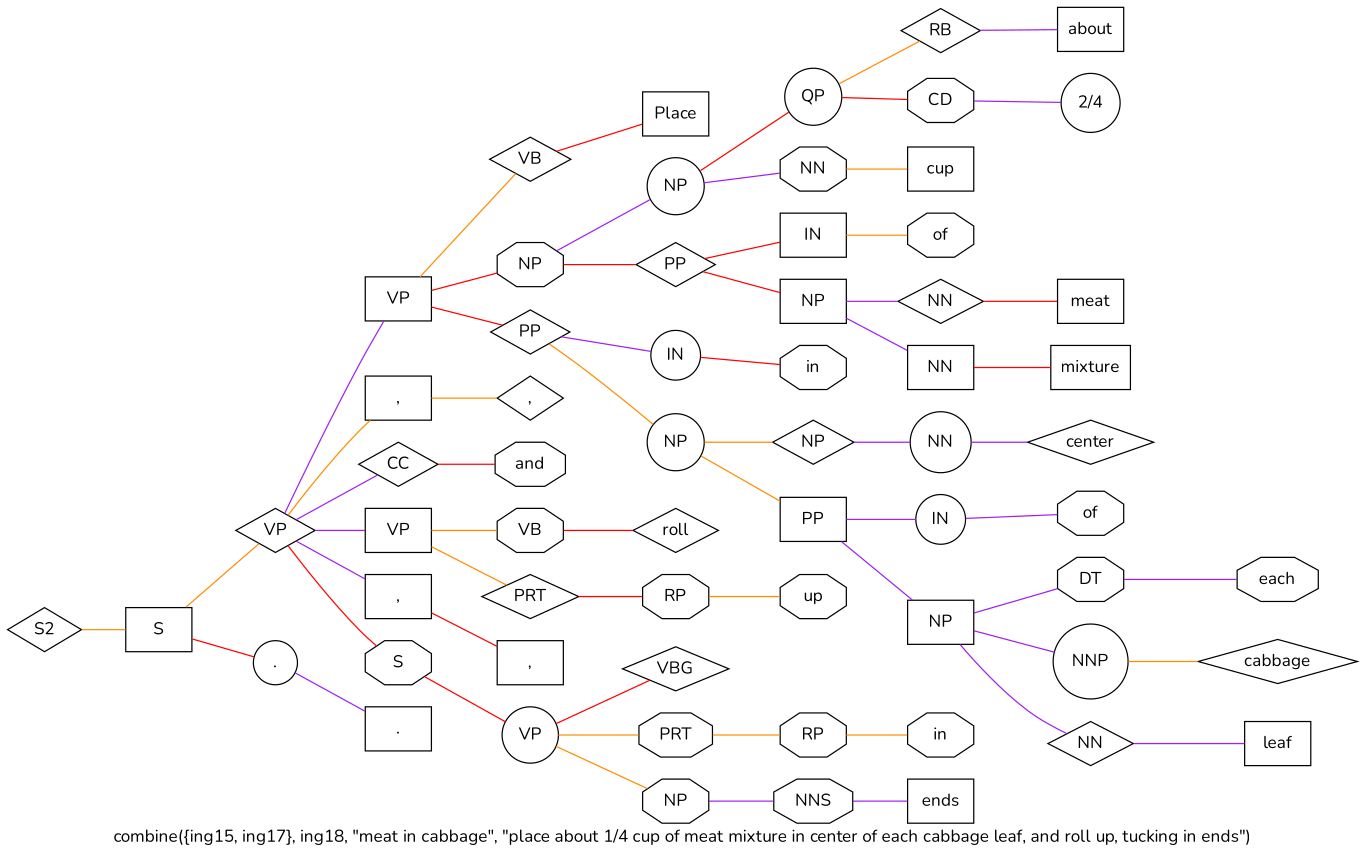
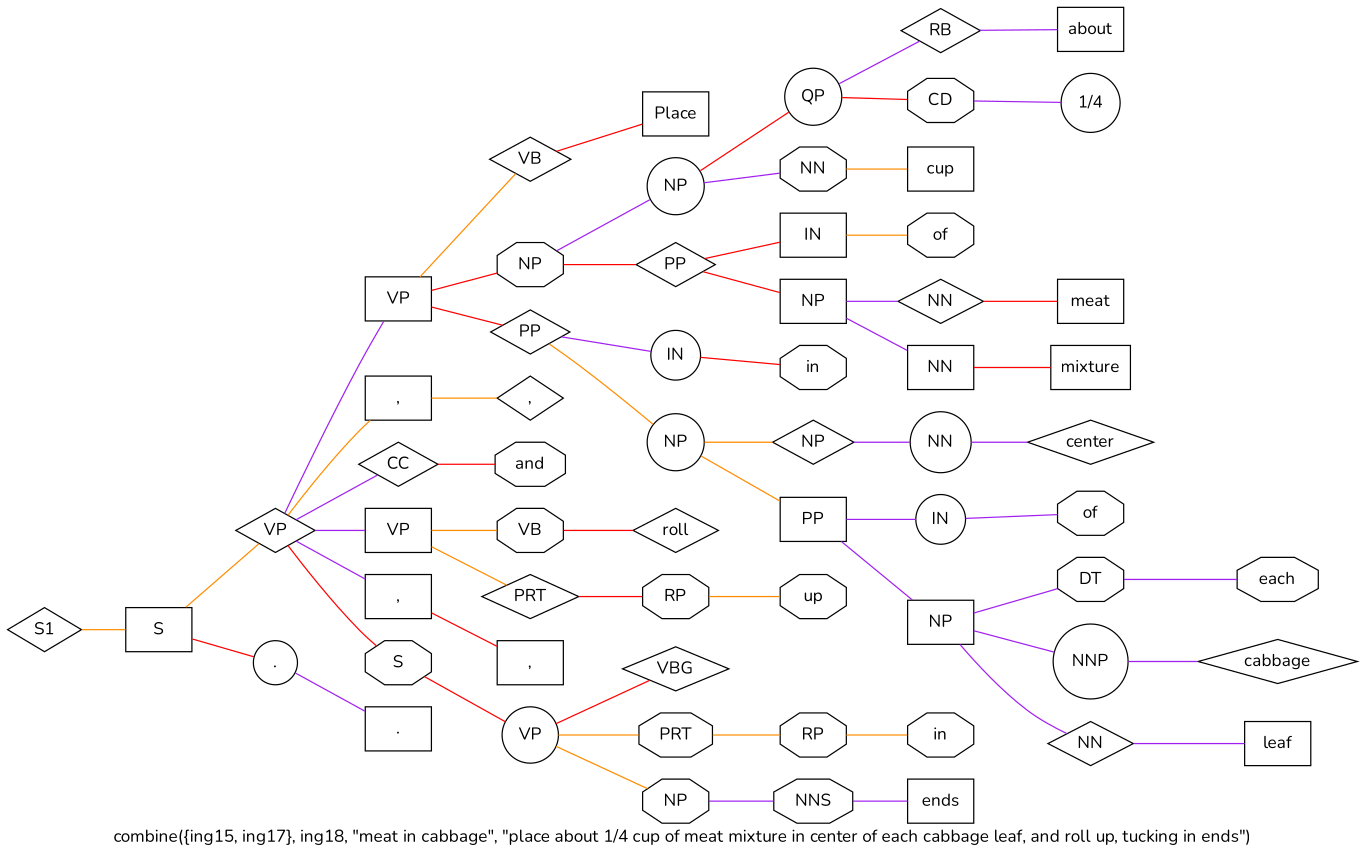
edge "RB" -- "QP": color darkorange -> purple
node "2/4": label "2/4" -> "1/4"
node "S2": label "S2" -> "S1"
edge "NNP" -- "cabbage": color darkorange -> purple
